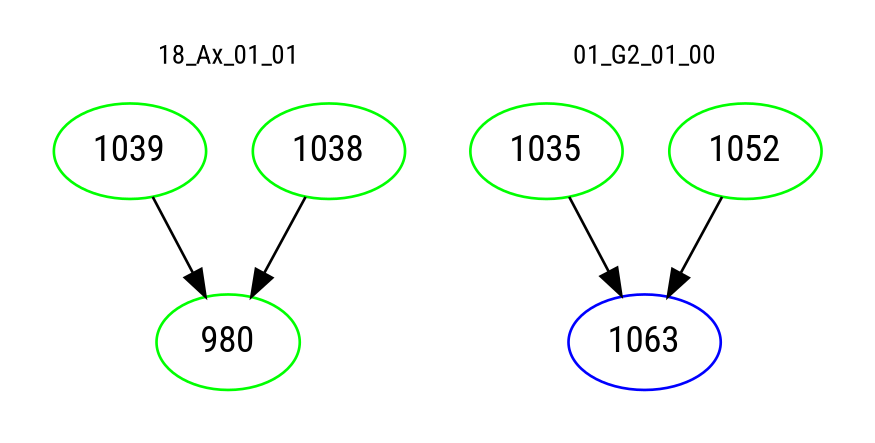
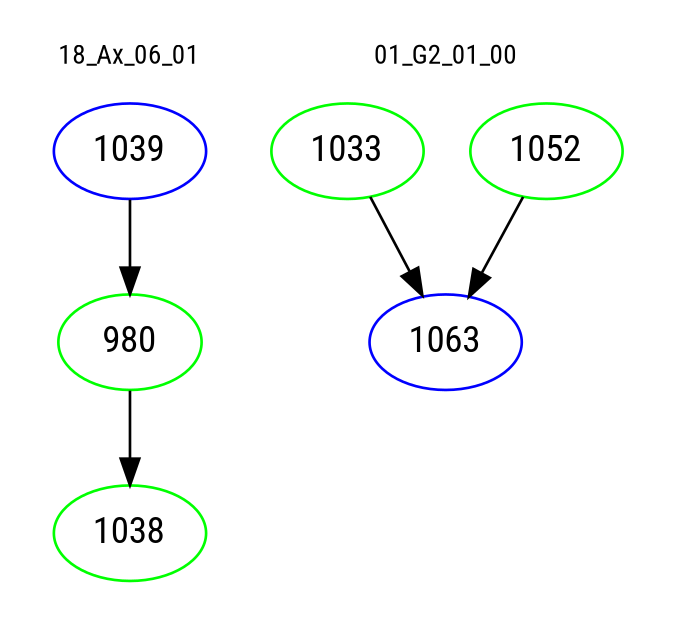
cluster "18_Ax_01_01": label "18_Ax_01_01" -> "18_Ax_06_01"
node "1039": color green -> blue
node "1035": label "1035" -> "1033"
edge "1038" -> "980": reversed
